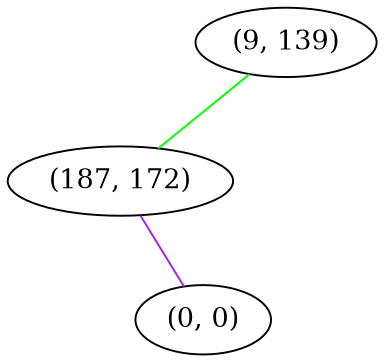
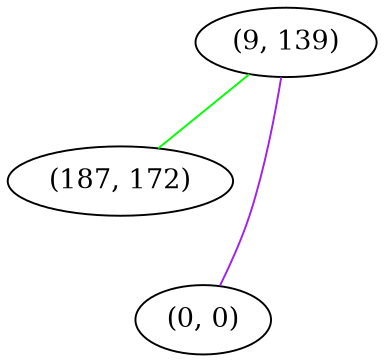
edge "(187, 172)" -- "(0, 0)": now "(9, 139)" -- "(0, 0)"
